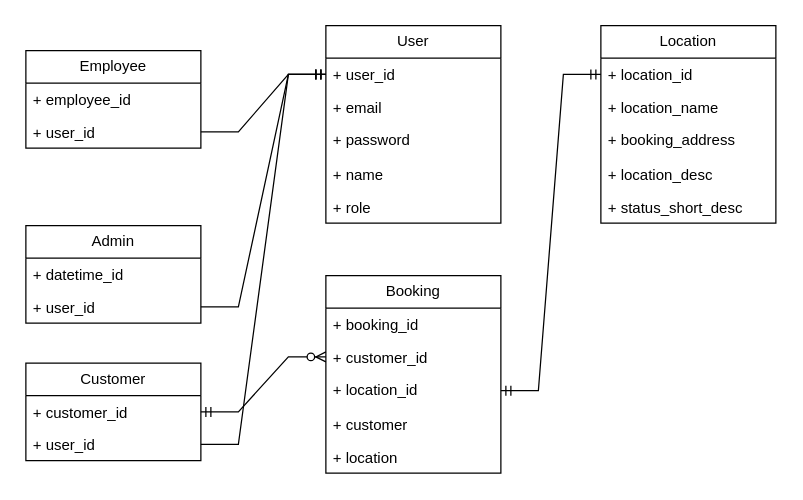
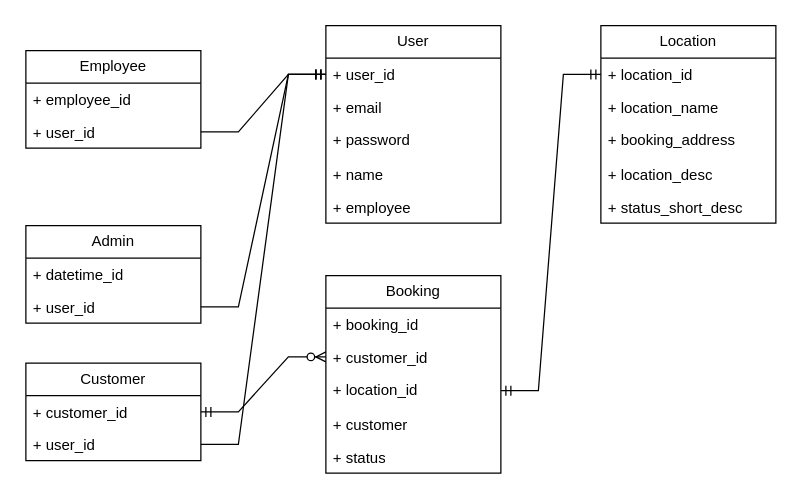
node "+ role": label "+ role" -> "+ employee"
node "+ location": label "+ location" -> "+ status"
